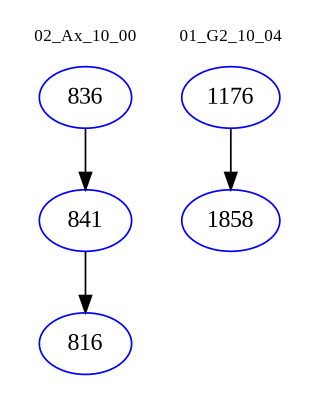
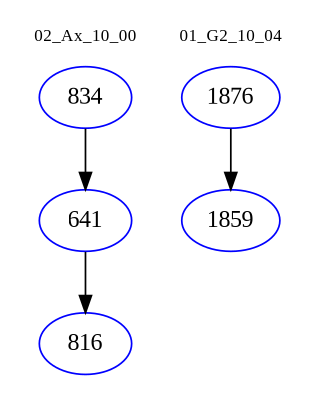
node "836": label "836" -> "834"
node "1176": label "1176" -> "1876"
node "841": label "841" -> "641"
node "1858": label "1858" -> "1859"
